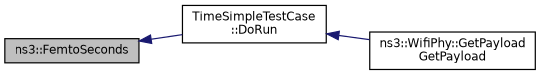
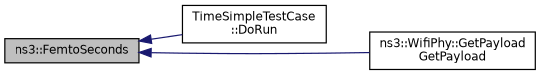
edge "ns3::WifiPhy::GetPayload GetPayload" -> "TimeSimpleTestCase ::DoRun": now "ns3::WifiPhy::GetPayload GetPayload" -> "ns3::FemtoSeconds"
